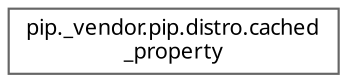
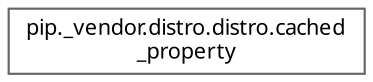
node "pip._vendor.pip.distro.cached _property": label "pip._vendor.pip.distro.cached _property" -> "pip._vendor.distro.distro.cached _property"
